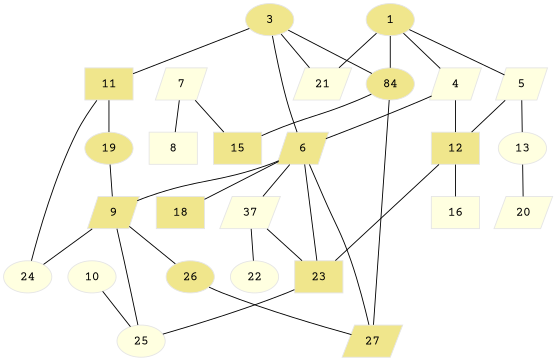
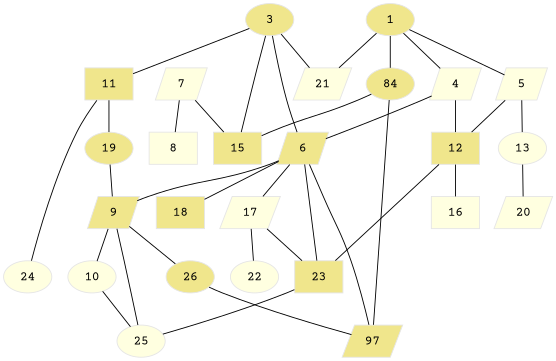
edge "3" -- "84": now "3" -- "15"
node "37": label "37" -> "17"
edge "9" -- "24": now "9" -- "10"
node "27": label "27" -> "97"
